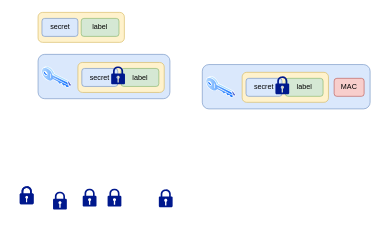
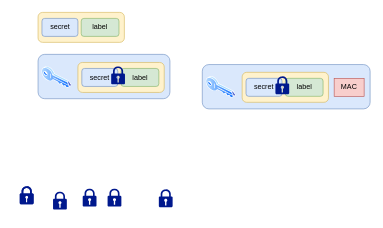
node "MAC": shape rounded rectangle -> rectangle
